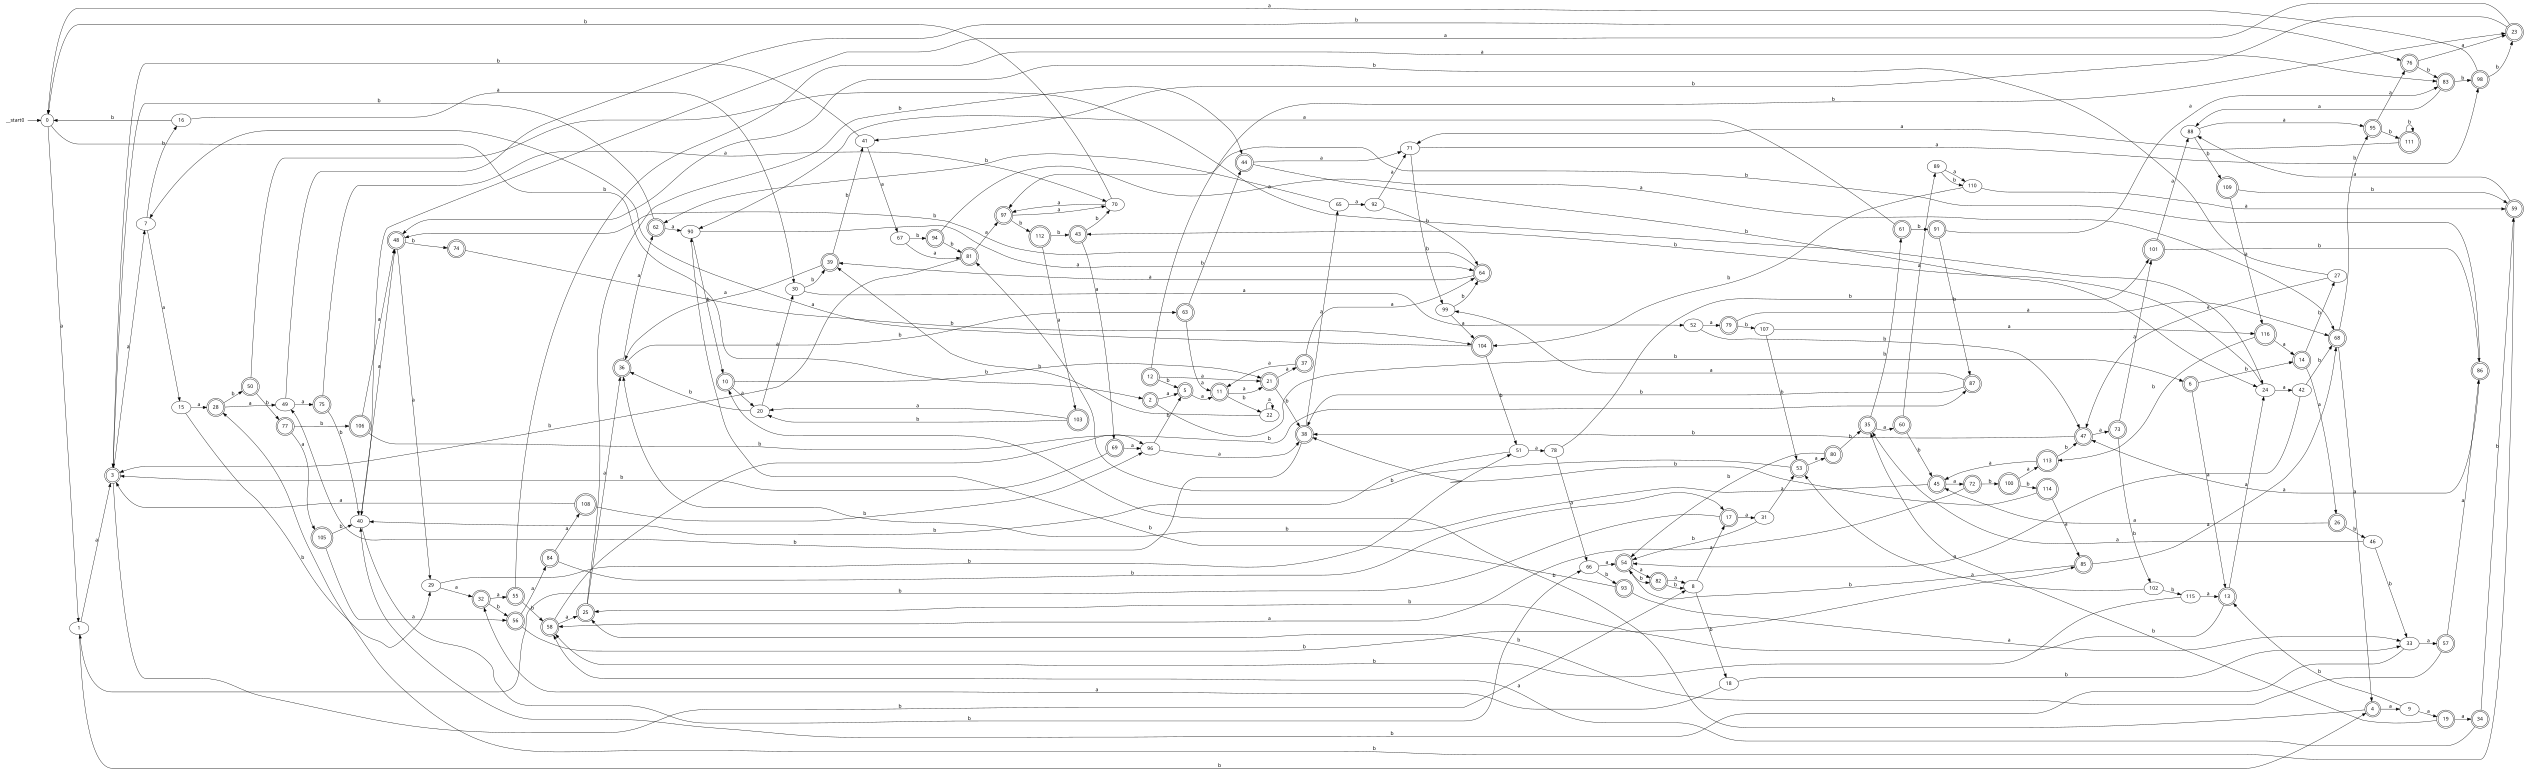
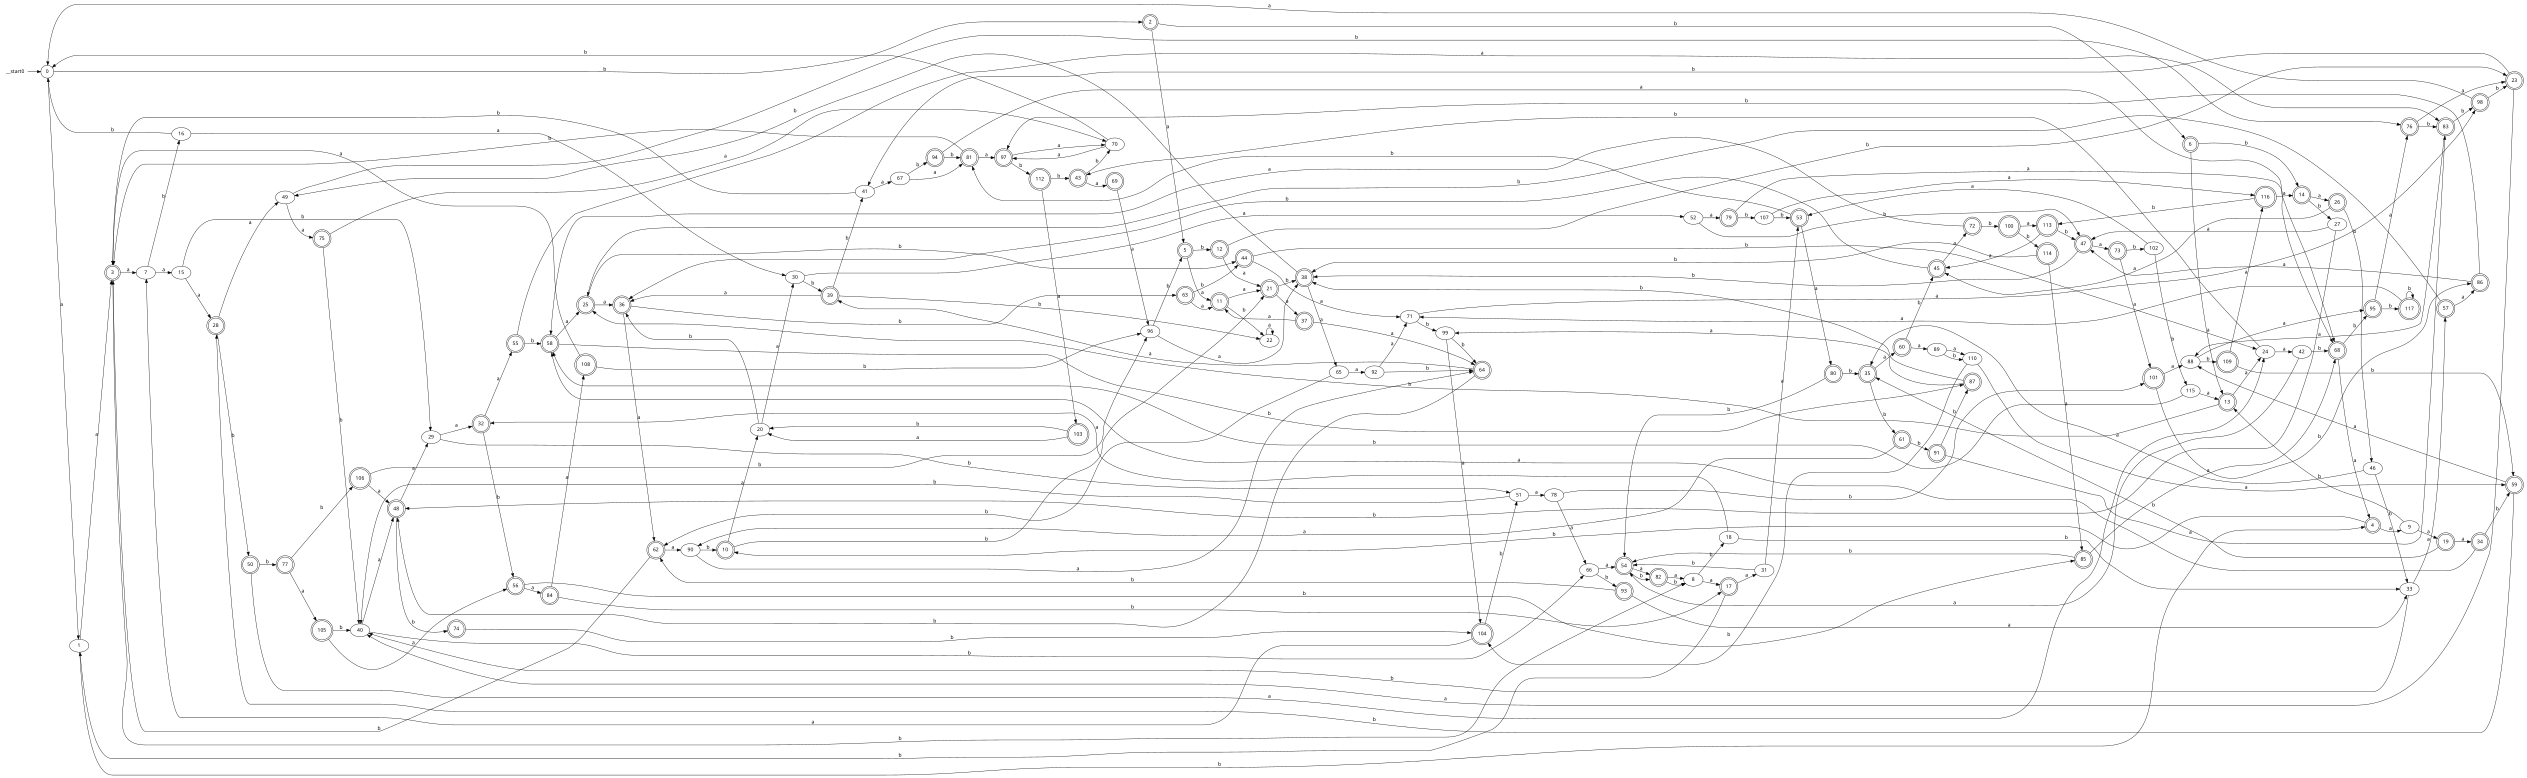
node "111": label "111" -> "117"
edge "22" -> "39": reversed
edge "12" -> "5": reversed
edge "69" -> "3": removed, label "b"
edge "93" -> "90": now "93" -> "62"
